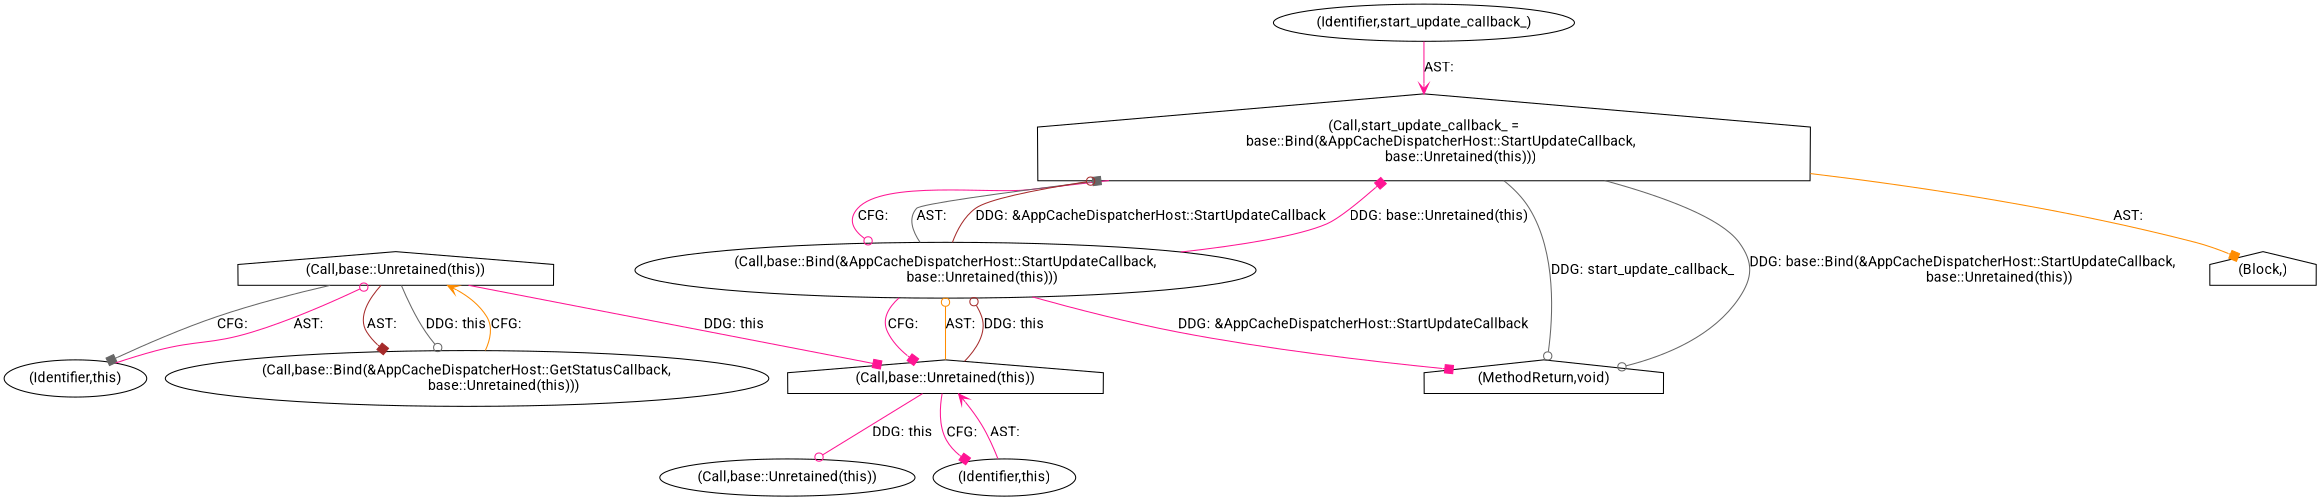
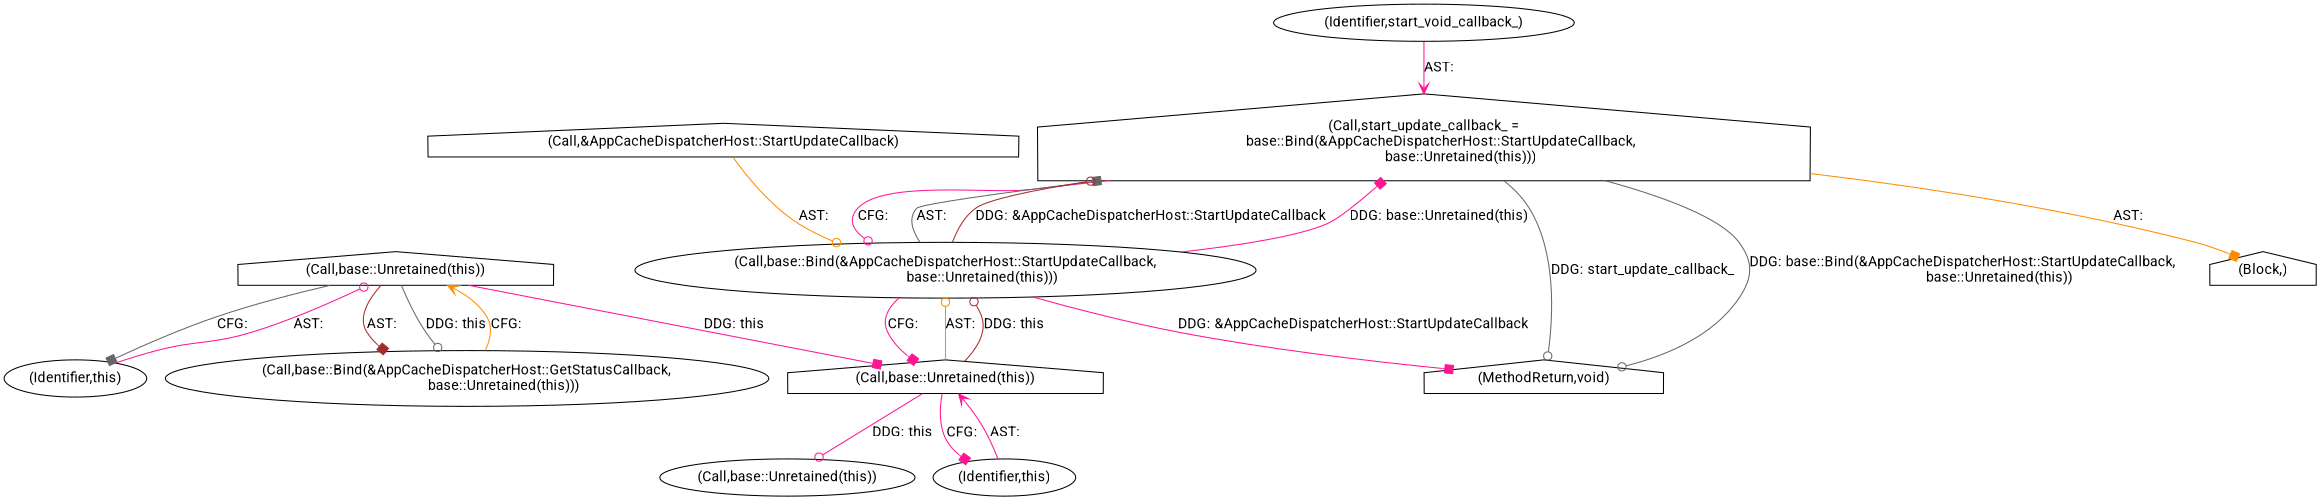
node "(Identifier,start_update_callback_)": label "(Identifier,start_update_callback_)" -> "(Identifier,start_void_callback_)"
node "(Call,&AppCacheDispatcherHost::StartUpdateCallback)": added
